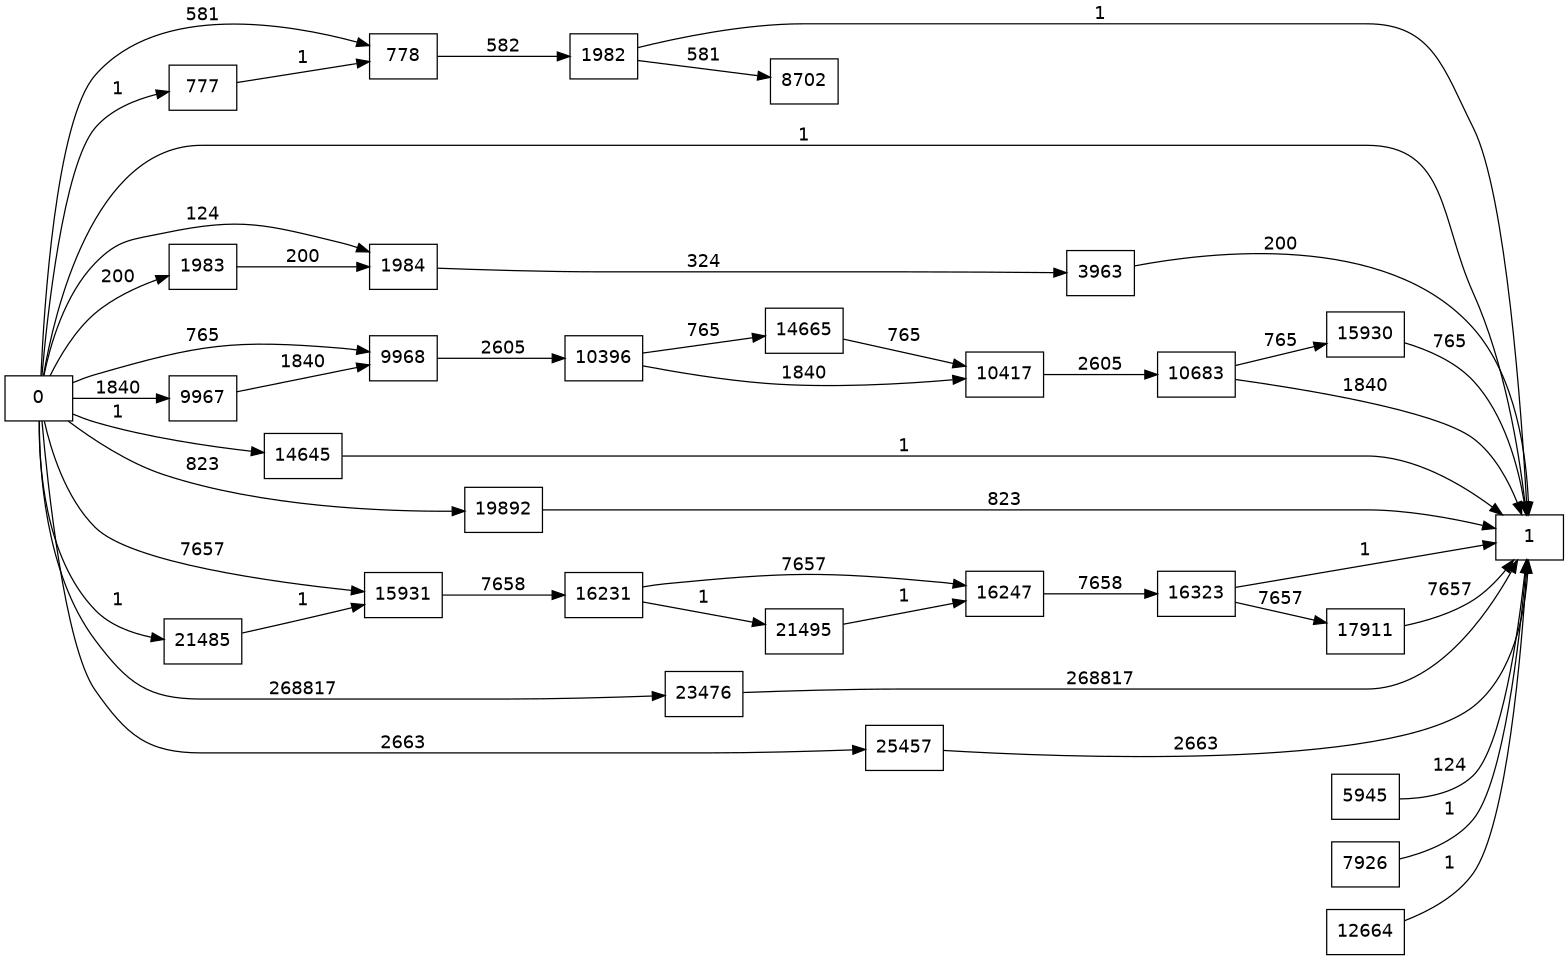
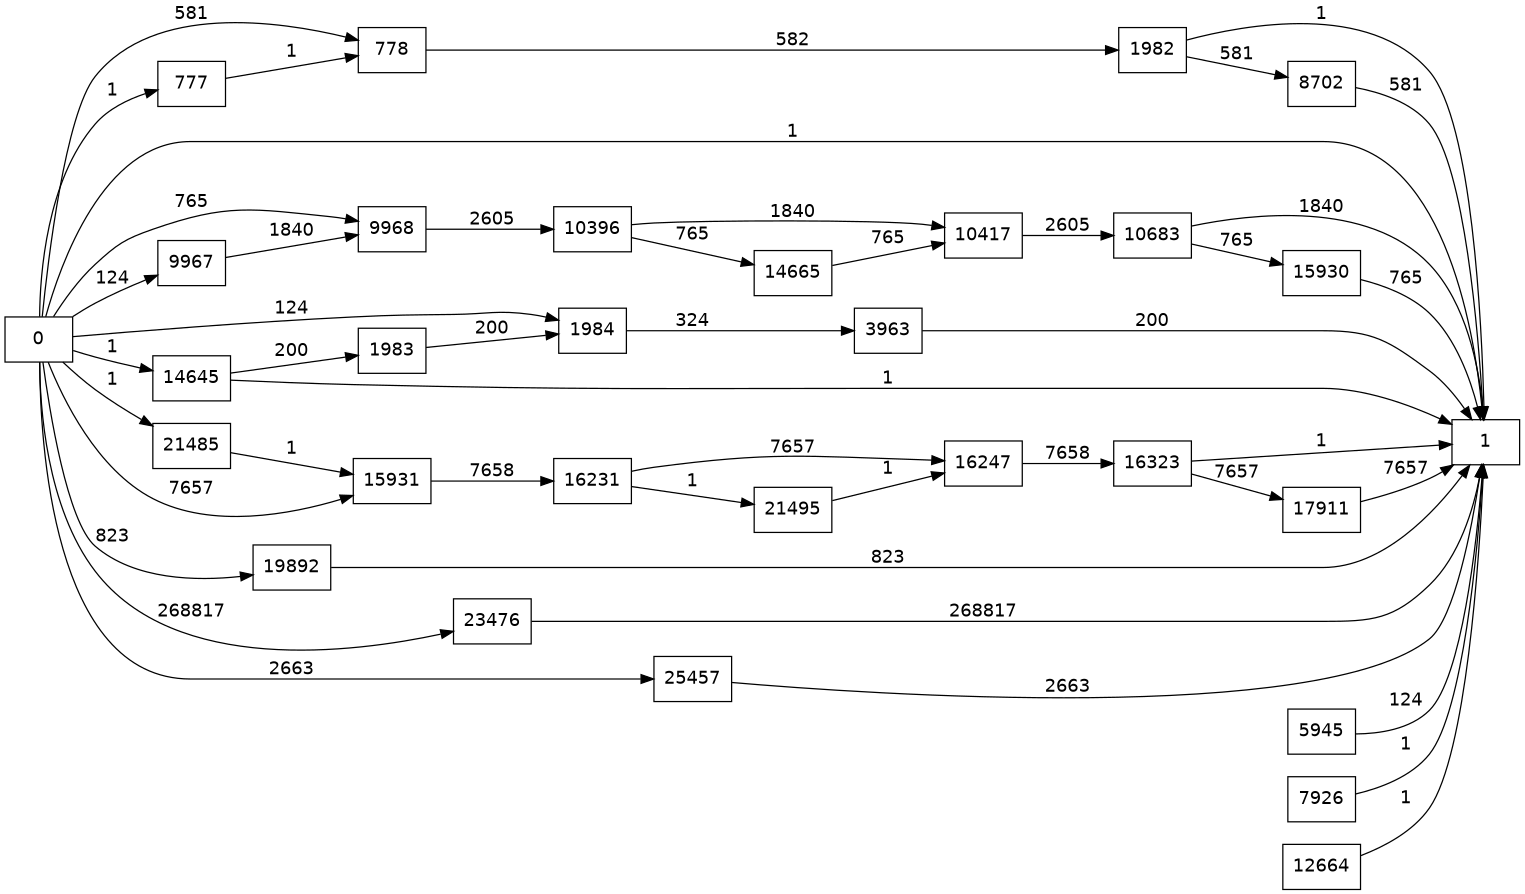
edge "8702" -> "1": added, label "581"
edge "0" -> "1983": now "14645" -> "1983"
edge "0" -> "9967": label "1840" -> "124"
